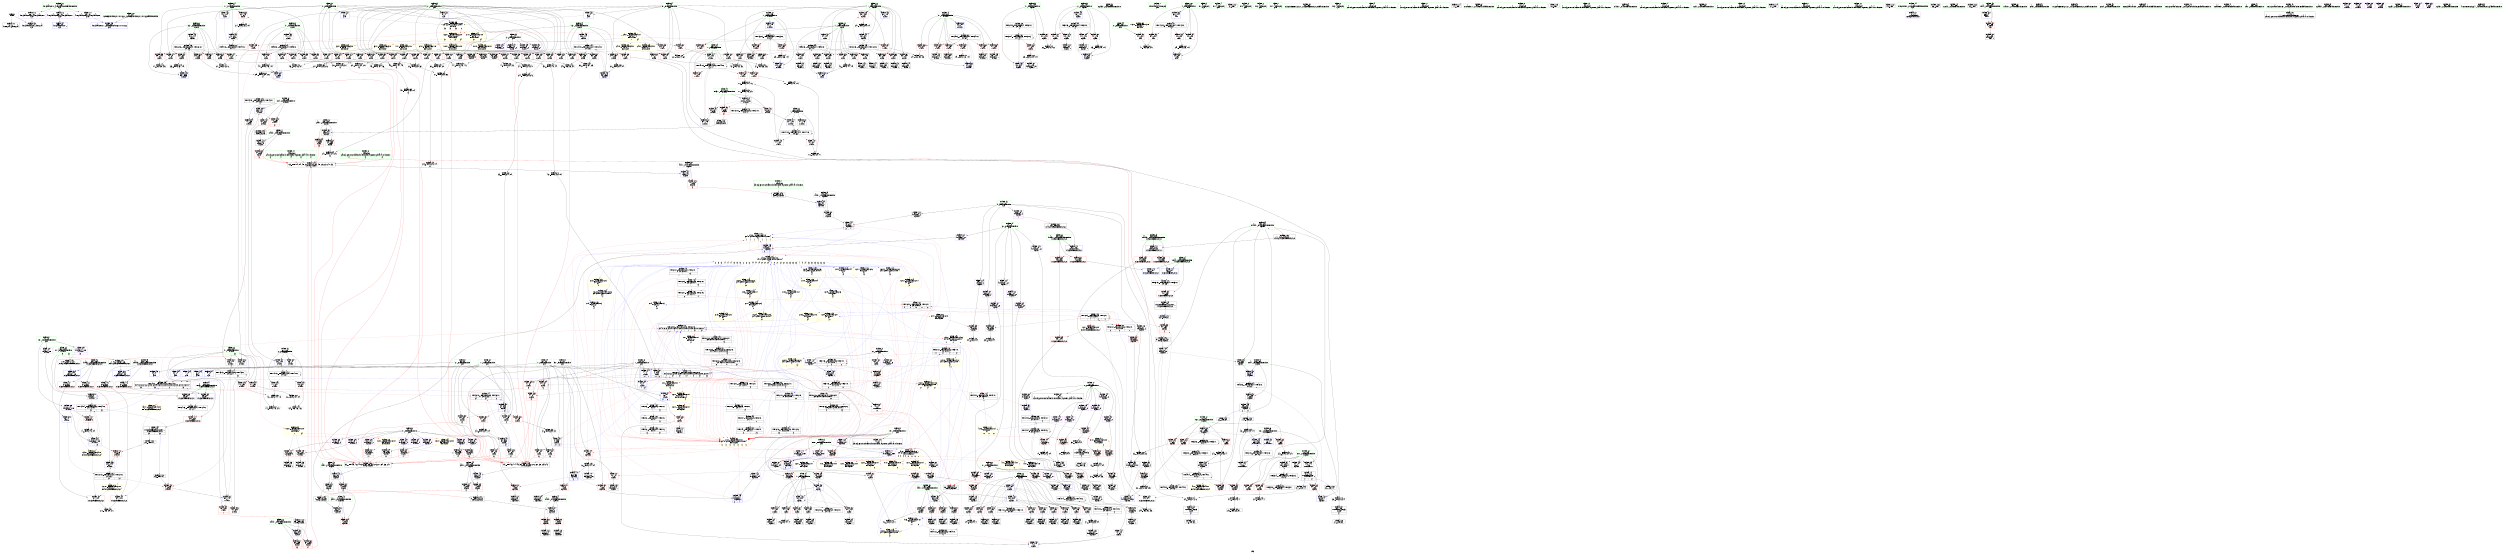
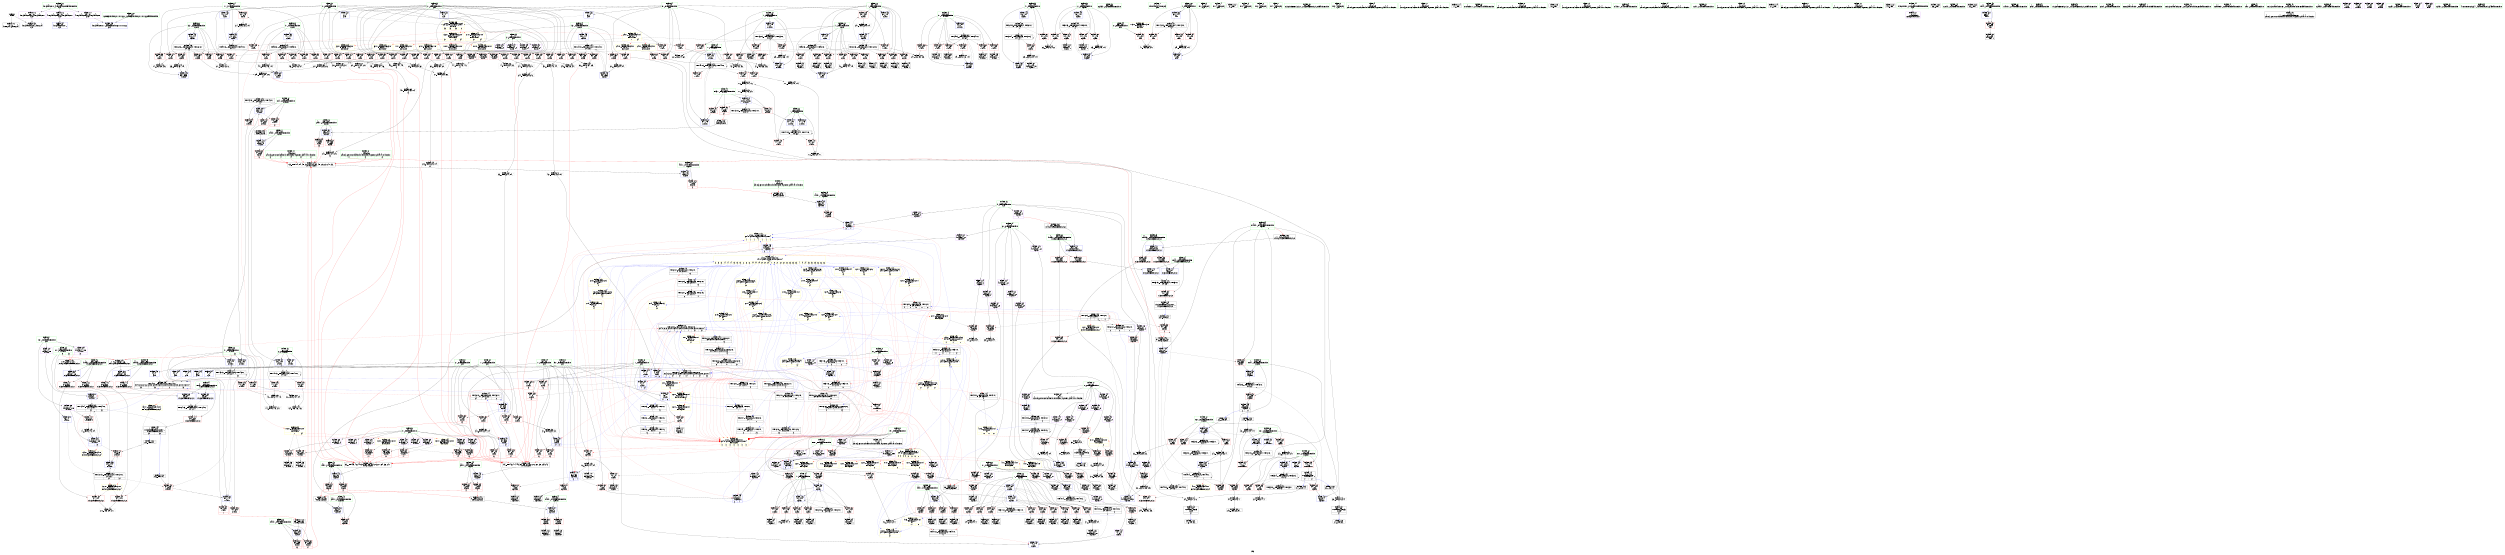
node "NodeID: 448": added
